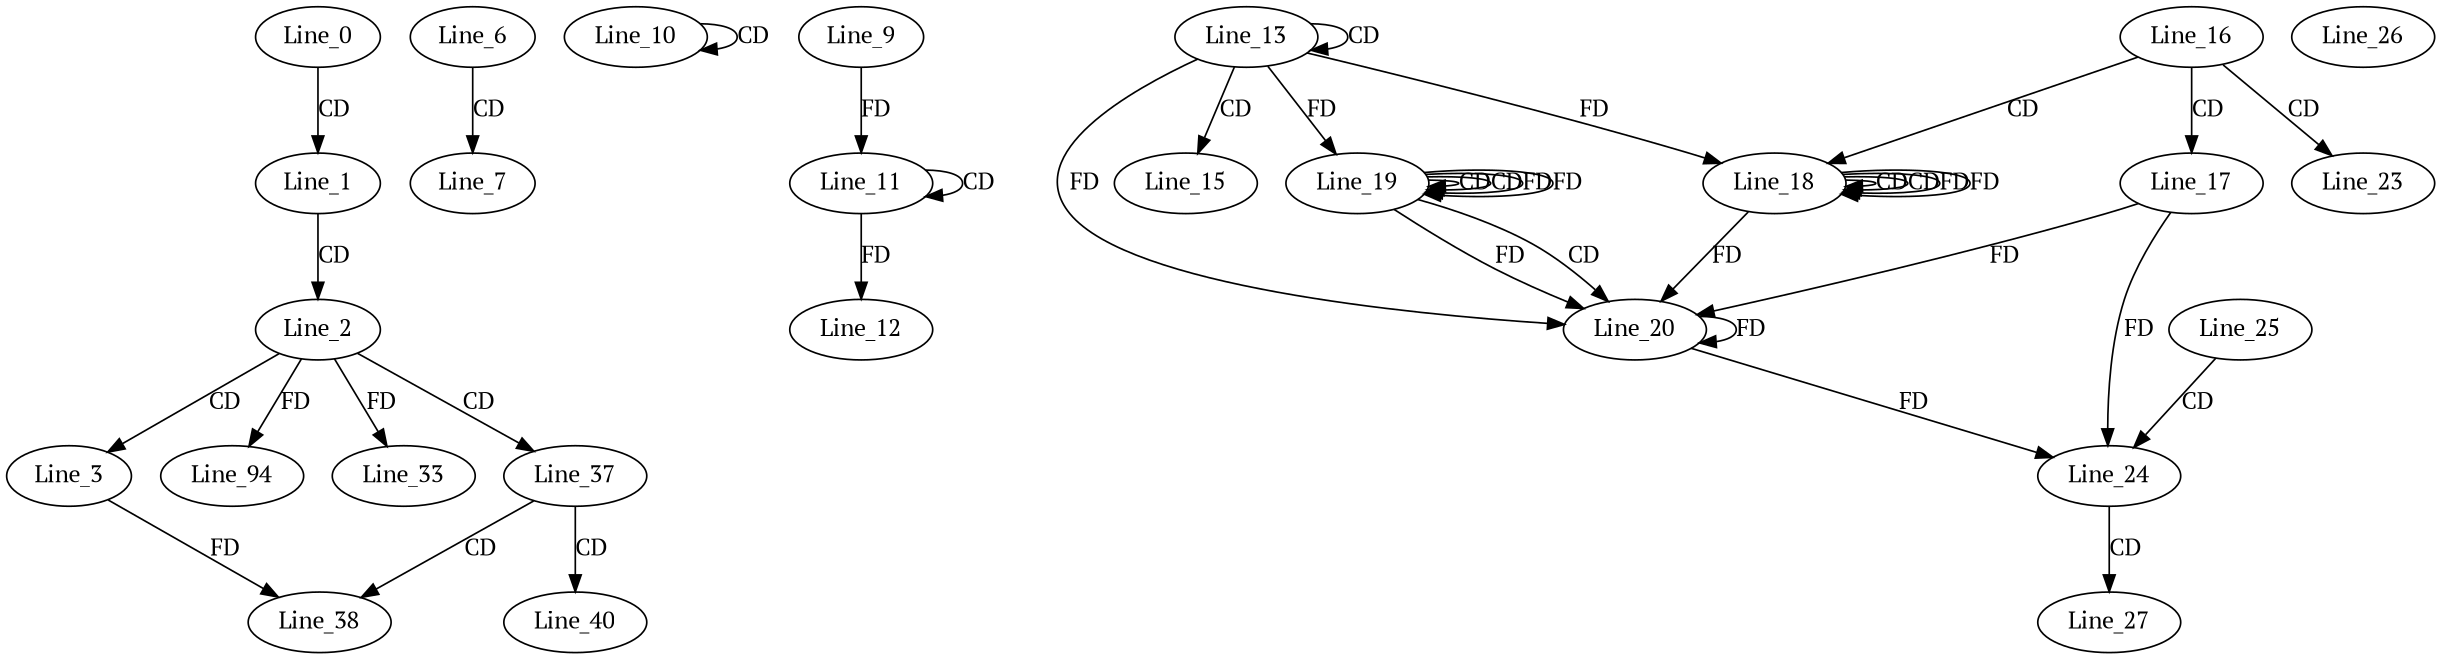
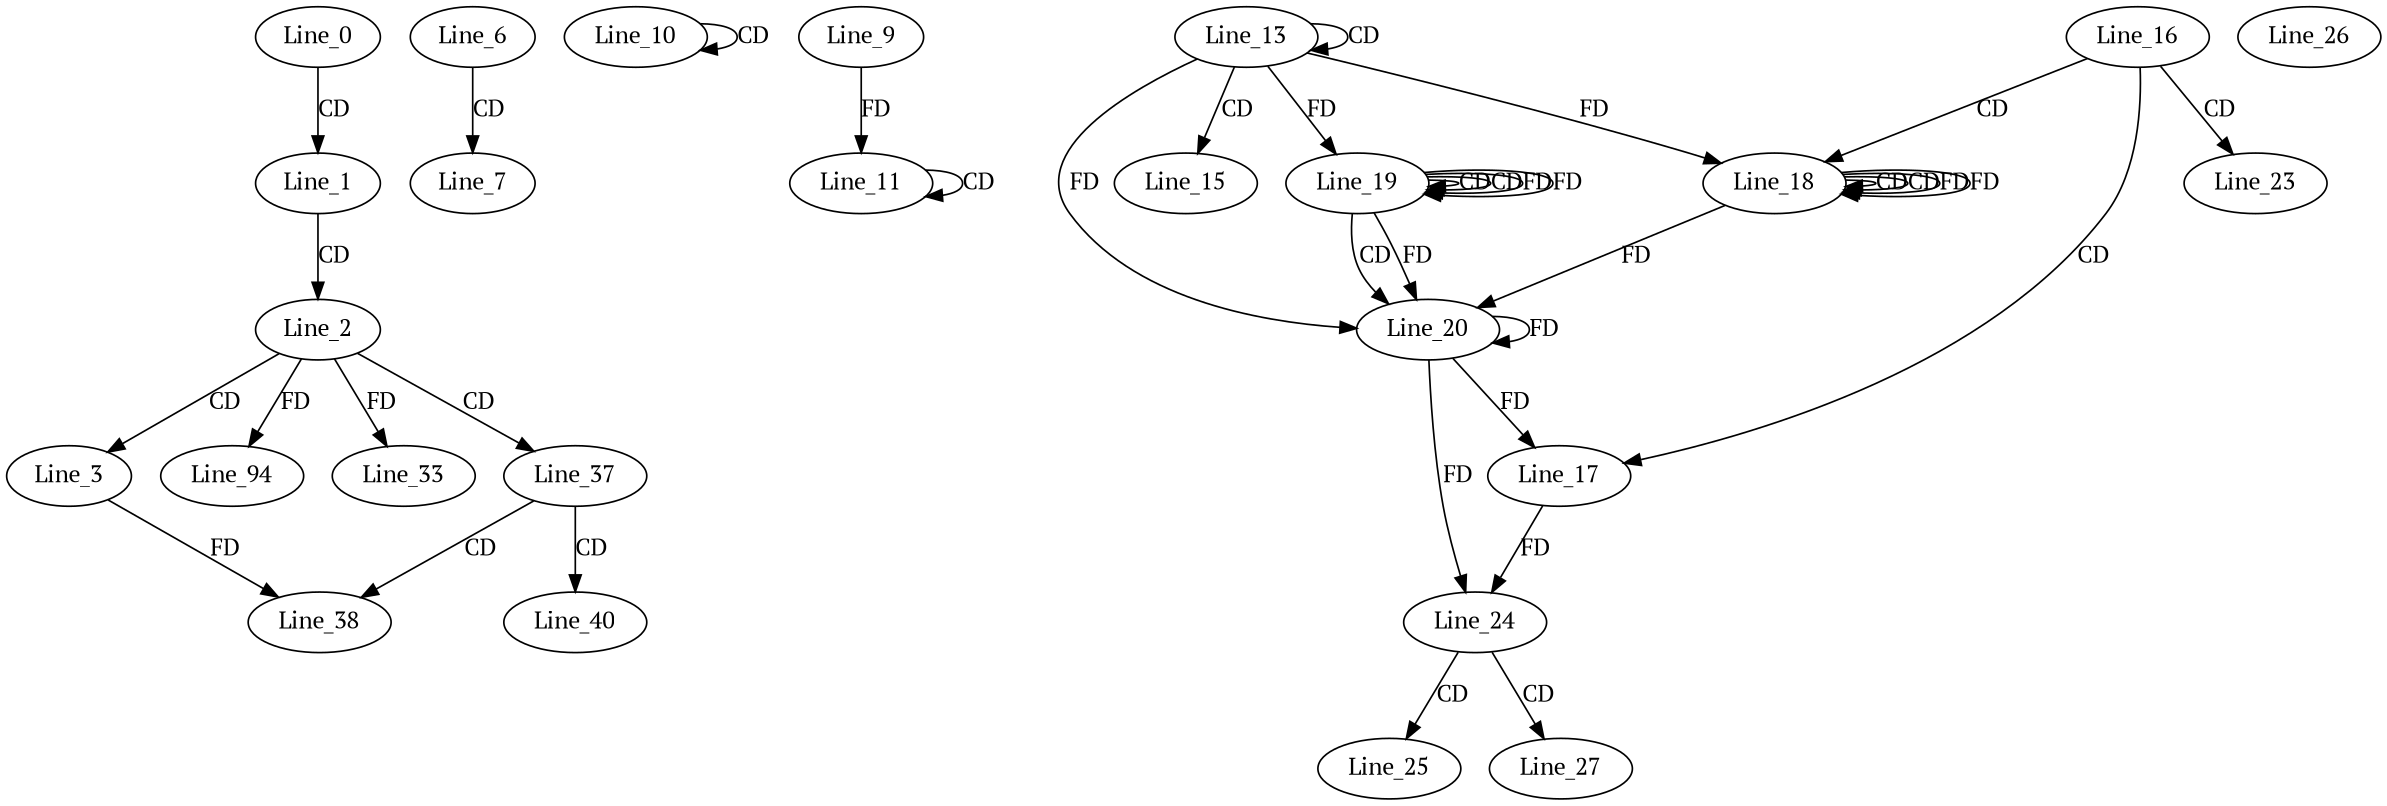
edge "Line_17" -> "Line_20": reversed
node "Line_12": removed
edge "Line_25" -> "Line_24": reversed
